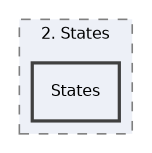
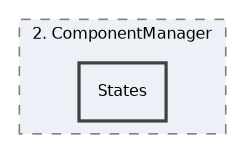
cluster "2. States": label "2. States" -> "2. ComponentManager"
